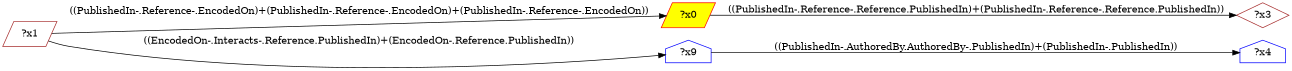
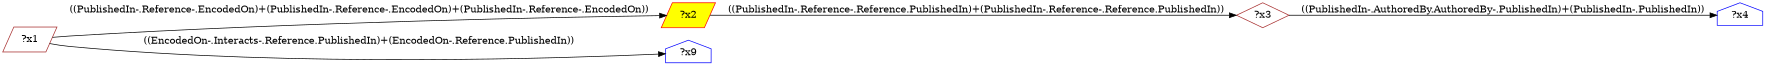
node "?x0": label "?x0" -> "?x2"
edge "?x9" -> "?x4": now "?x3" -> "?x4"
